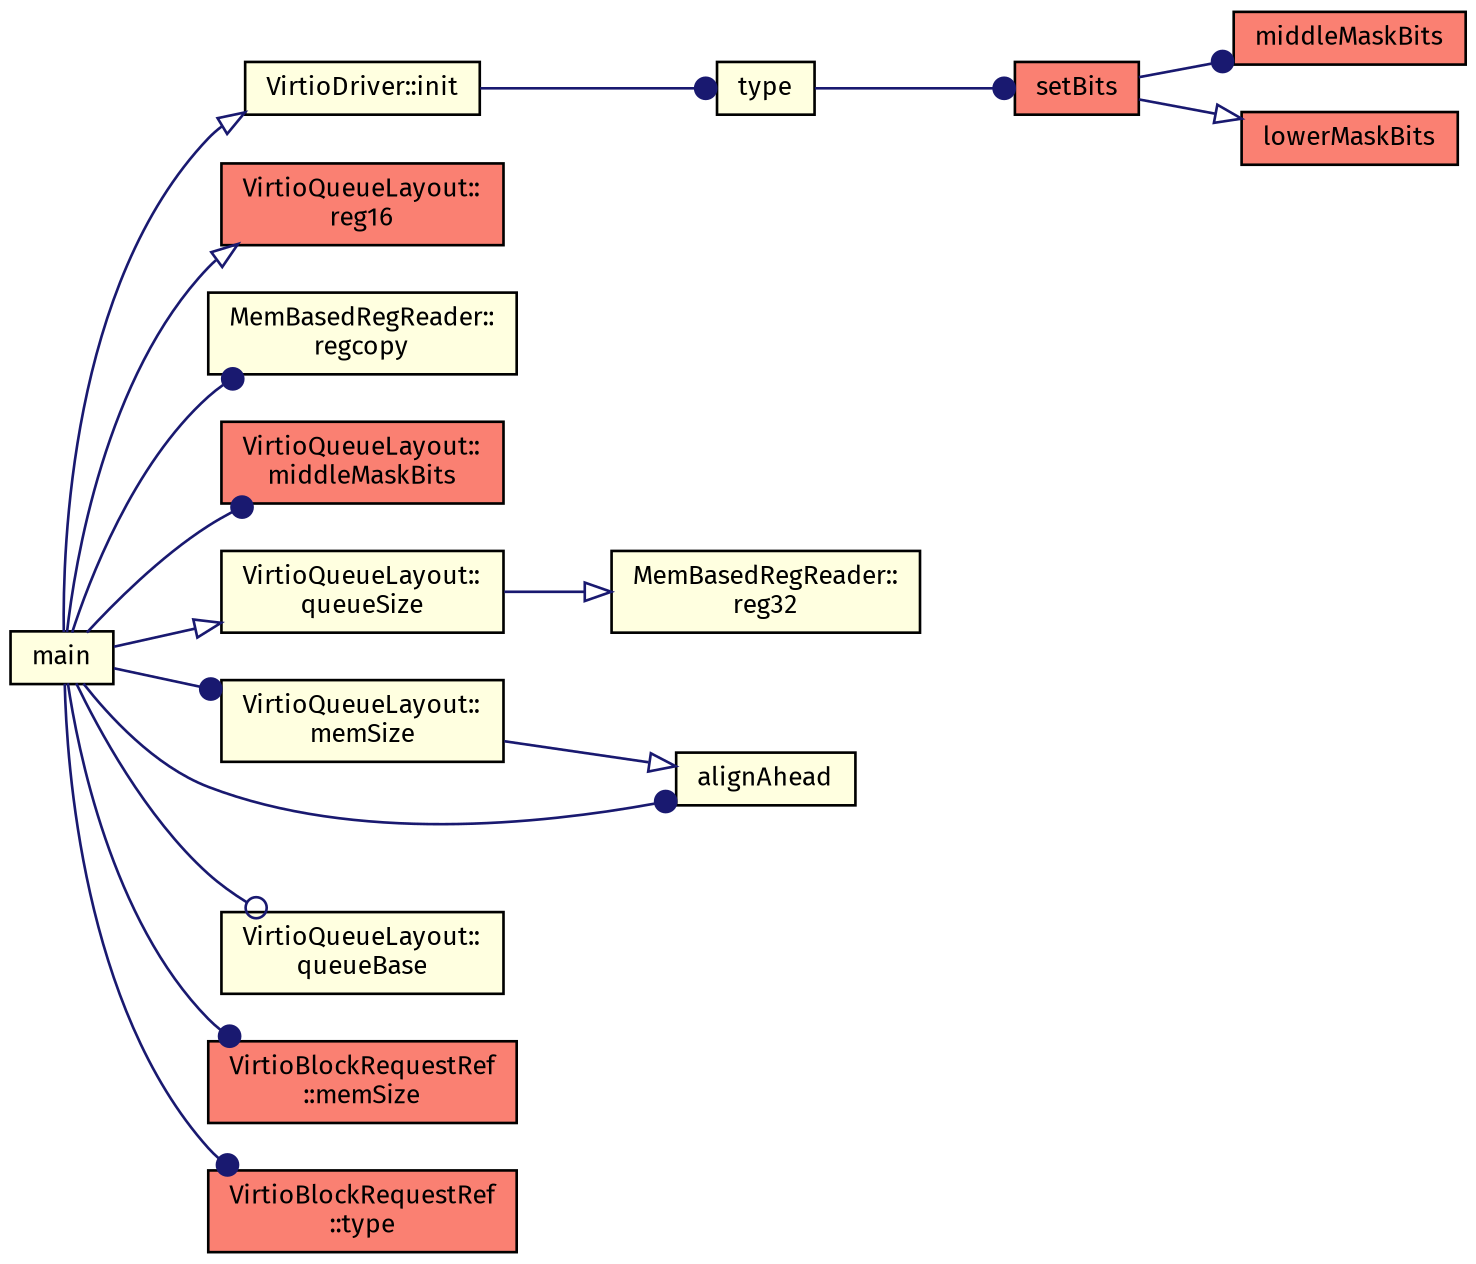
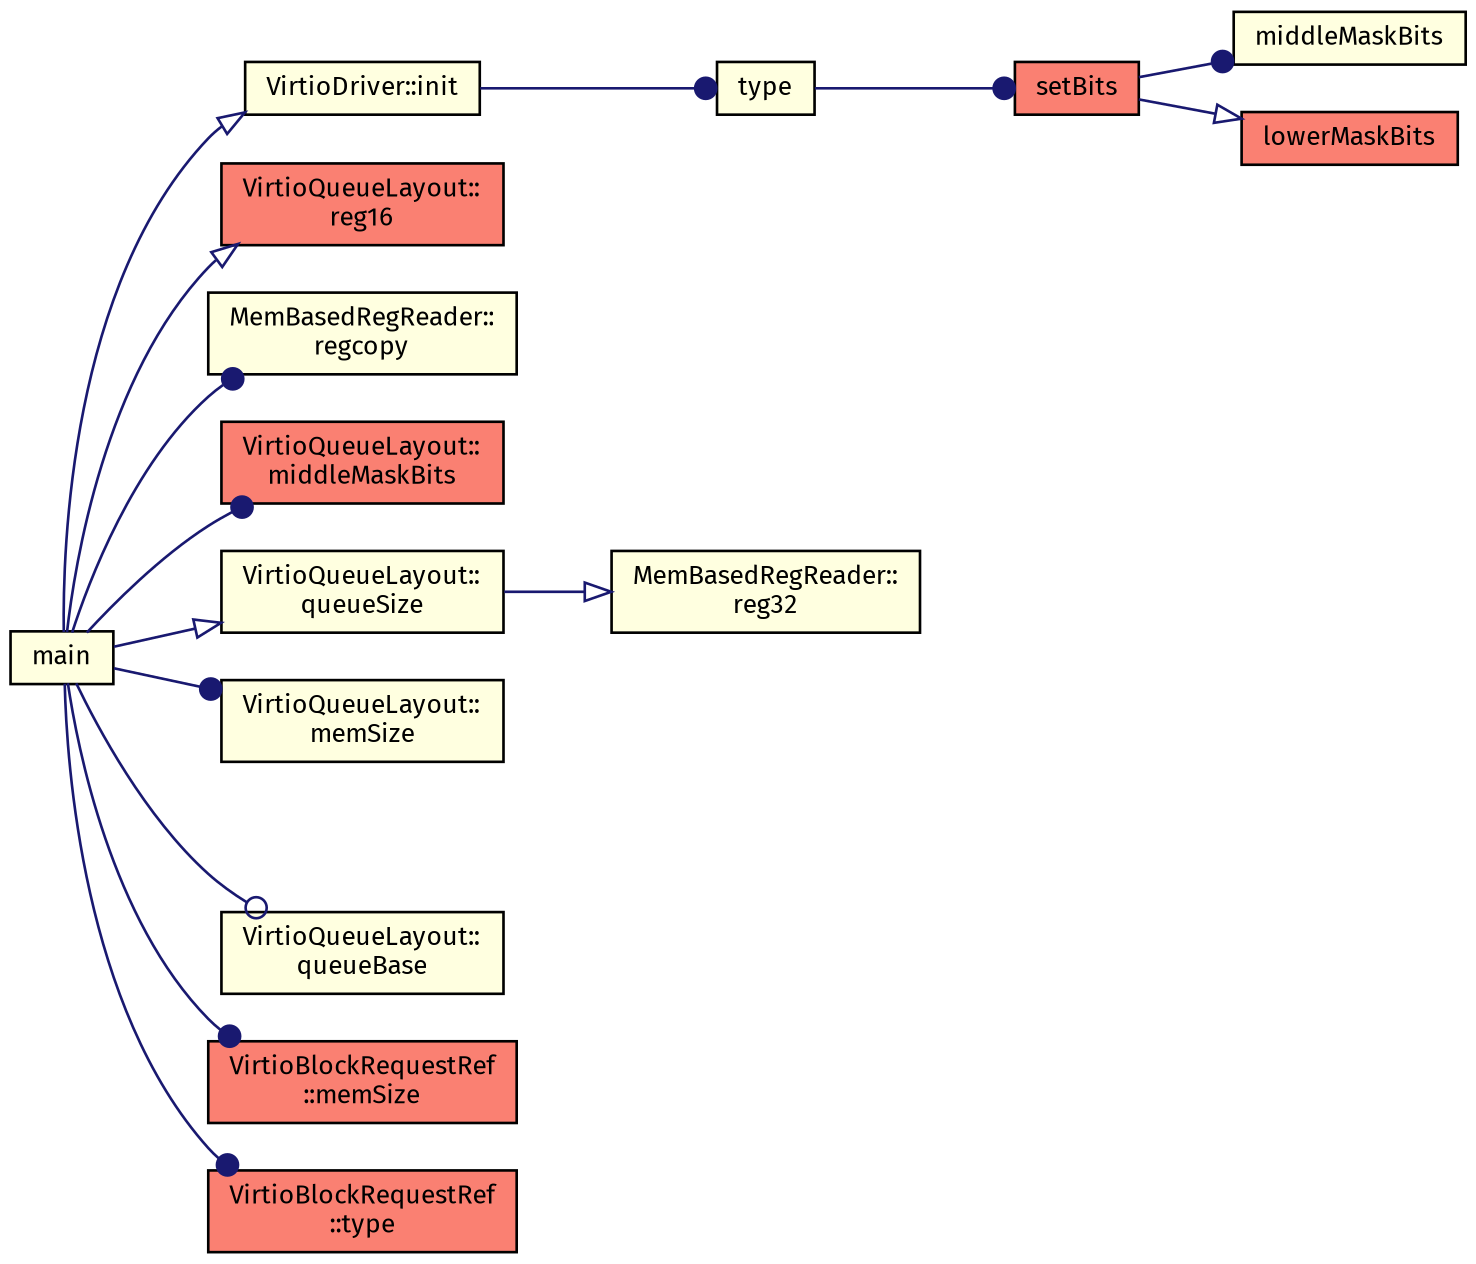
node "middleMaskBits": fillcolor salmon -> lightyellow
node "alignAhead": removed
